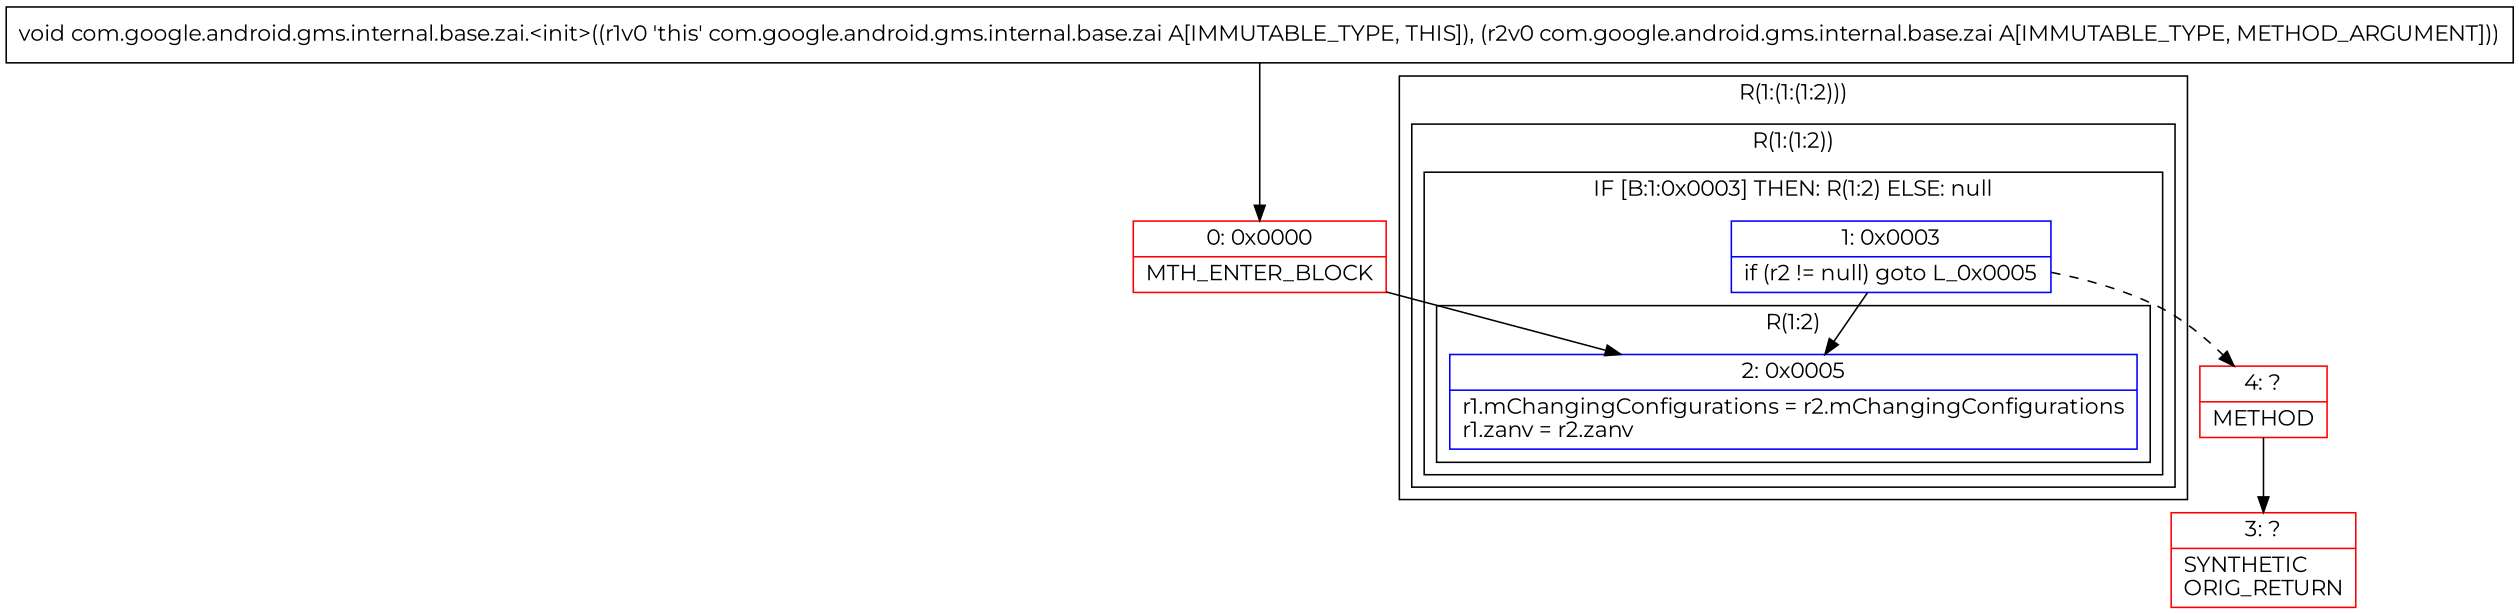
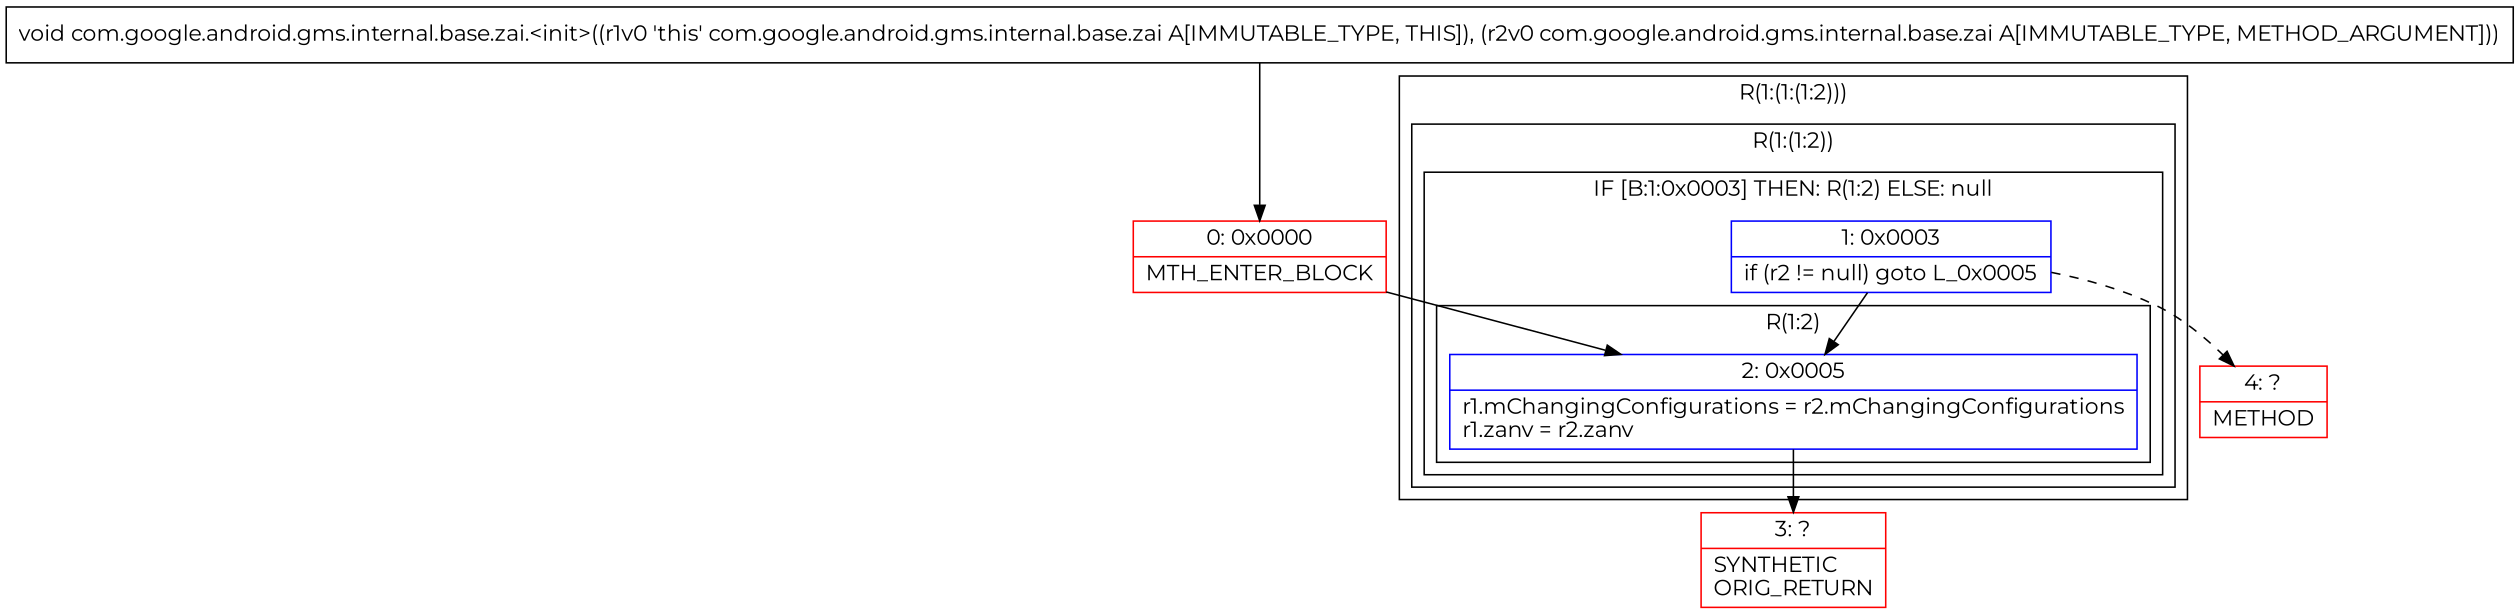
edge "4: ?" -> "3: ?": now "2: 0x0005" -> "3: ?"
